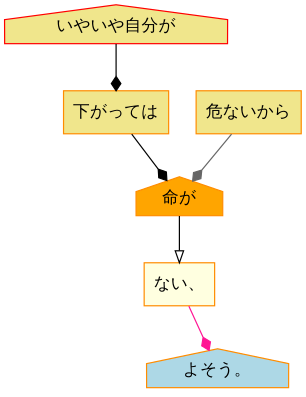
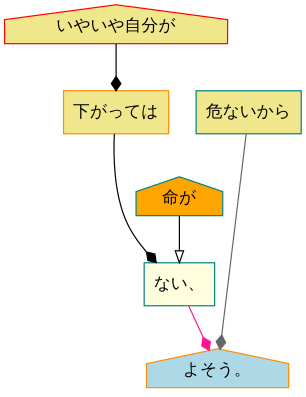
node "危ないから": color darkorange -> teal
edge "下がっては" -> "命が": now "下がっては" -> "ない、"
edge "危ないから" -> "命が": now "危ないから" -> "よそう。"
node "命が": color darkorange -> teal
node "ない、": color darkorange -> teal
